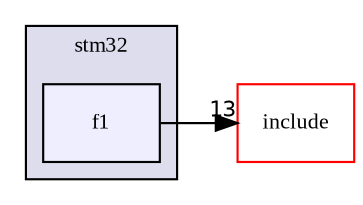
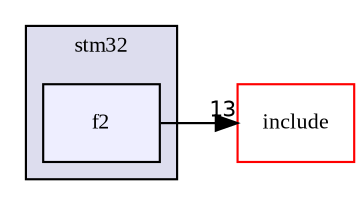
node "f1": label "f1" -> "f2"
